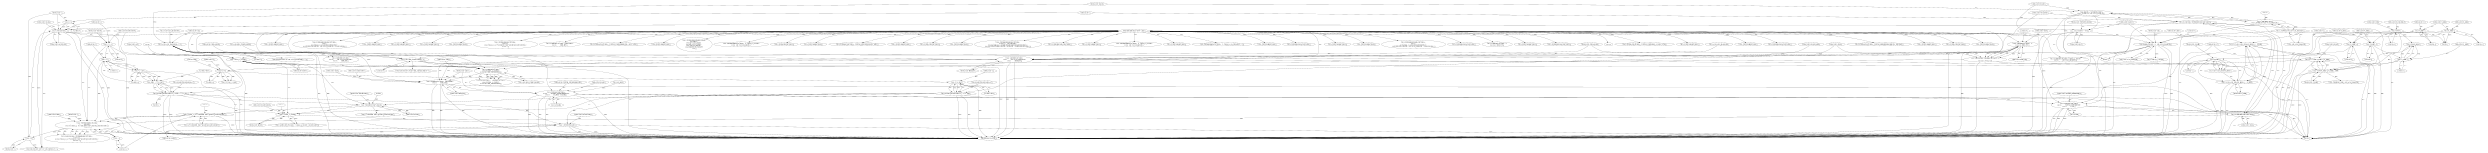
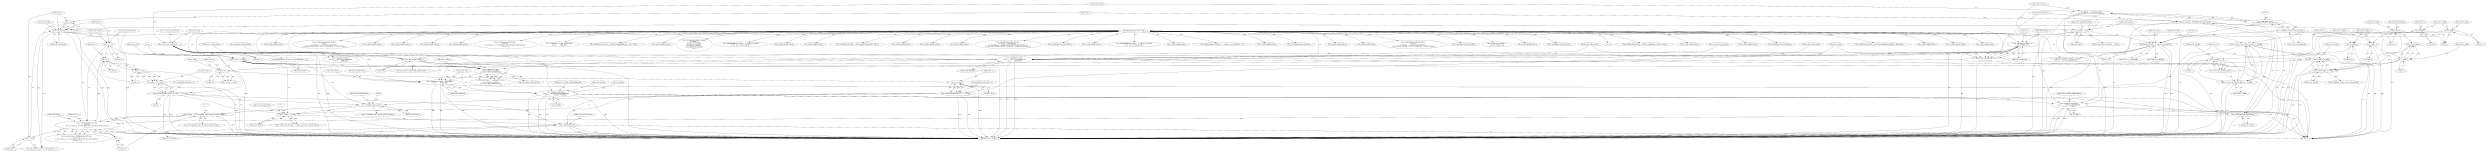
node "(ControlStructure,if(buffer == NULL))": added
